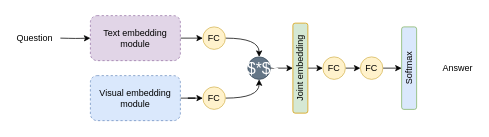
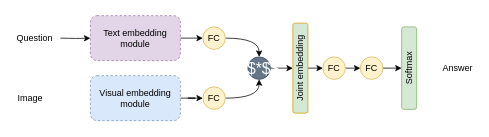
node "Softmax": fillcolor #dae8fc -> #d5e8d4
node "Image": added
